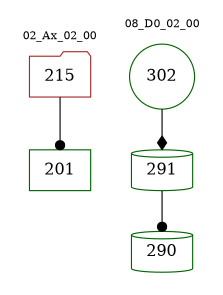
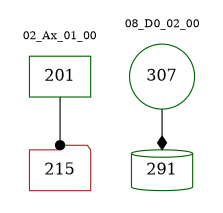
cluster "02_Ax_02_00": label "02_Ax_02_00" -> "02_Ax_01_00"
node "302": label "302" -> "307"
edge "215" -> "201": reversed
node "290": removed
